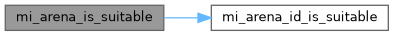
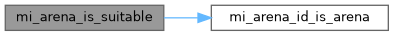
node "mi_arena_id_is_suitable": label "mi_arena_id_is_suitable" -> "mi_arena_id_is_arena"
